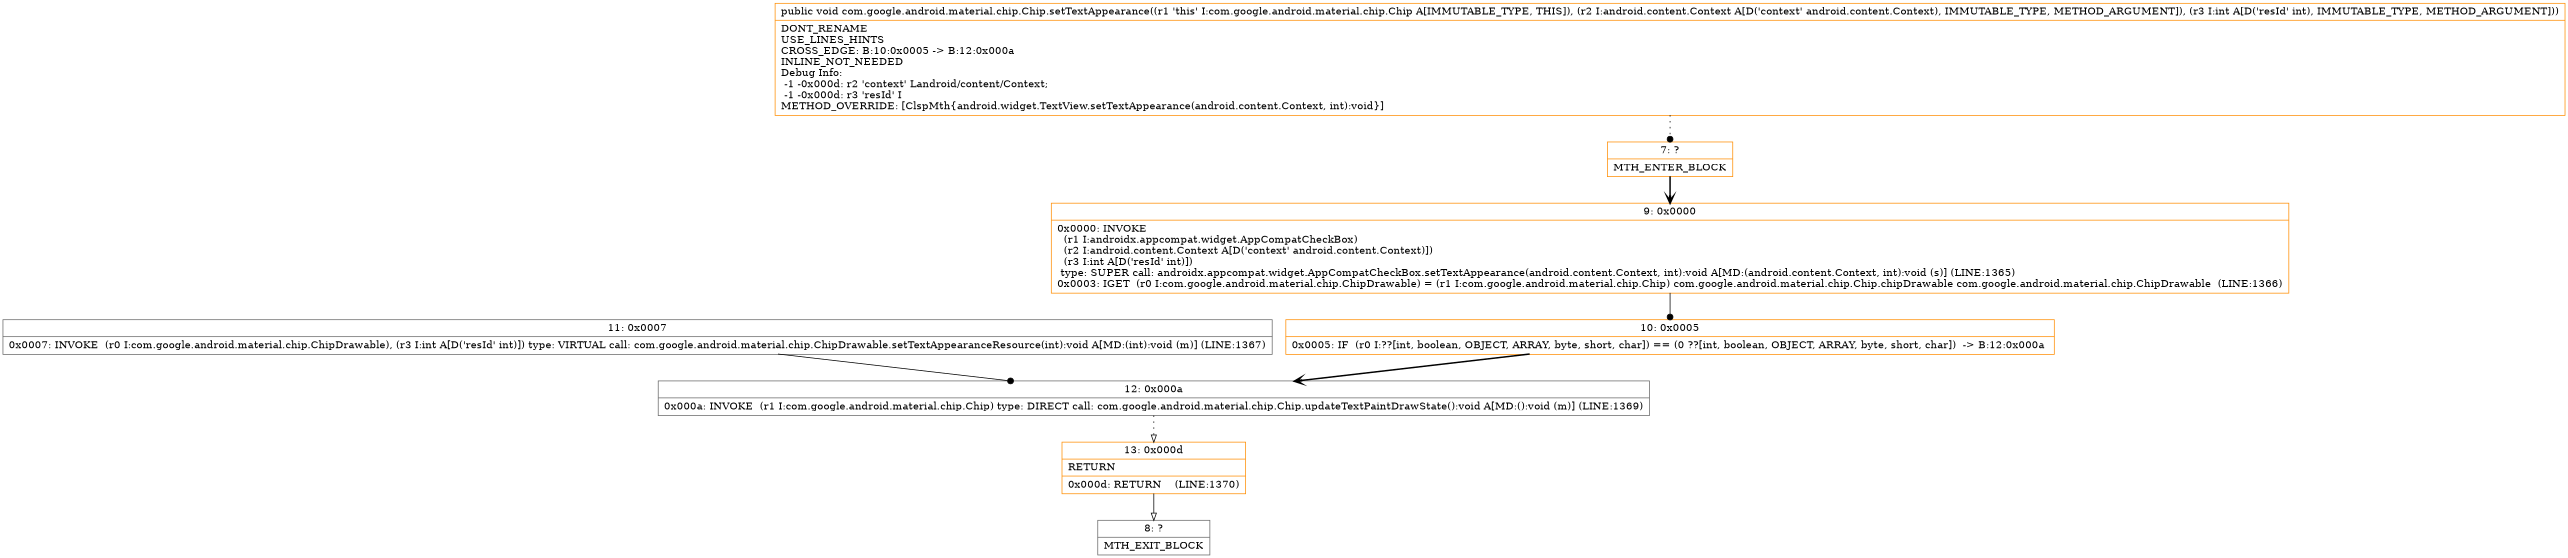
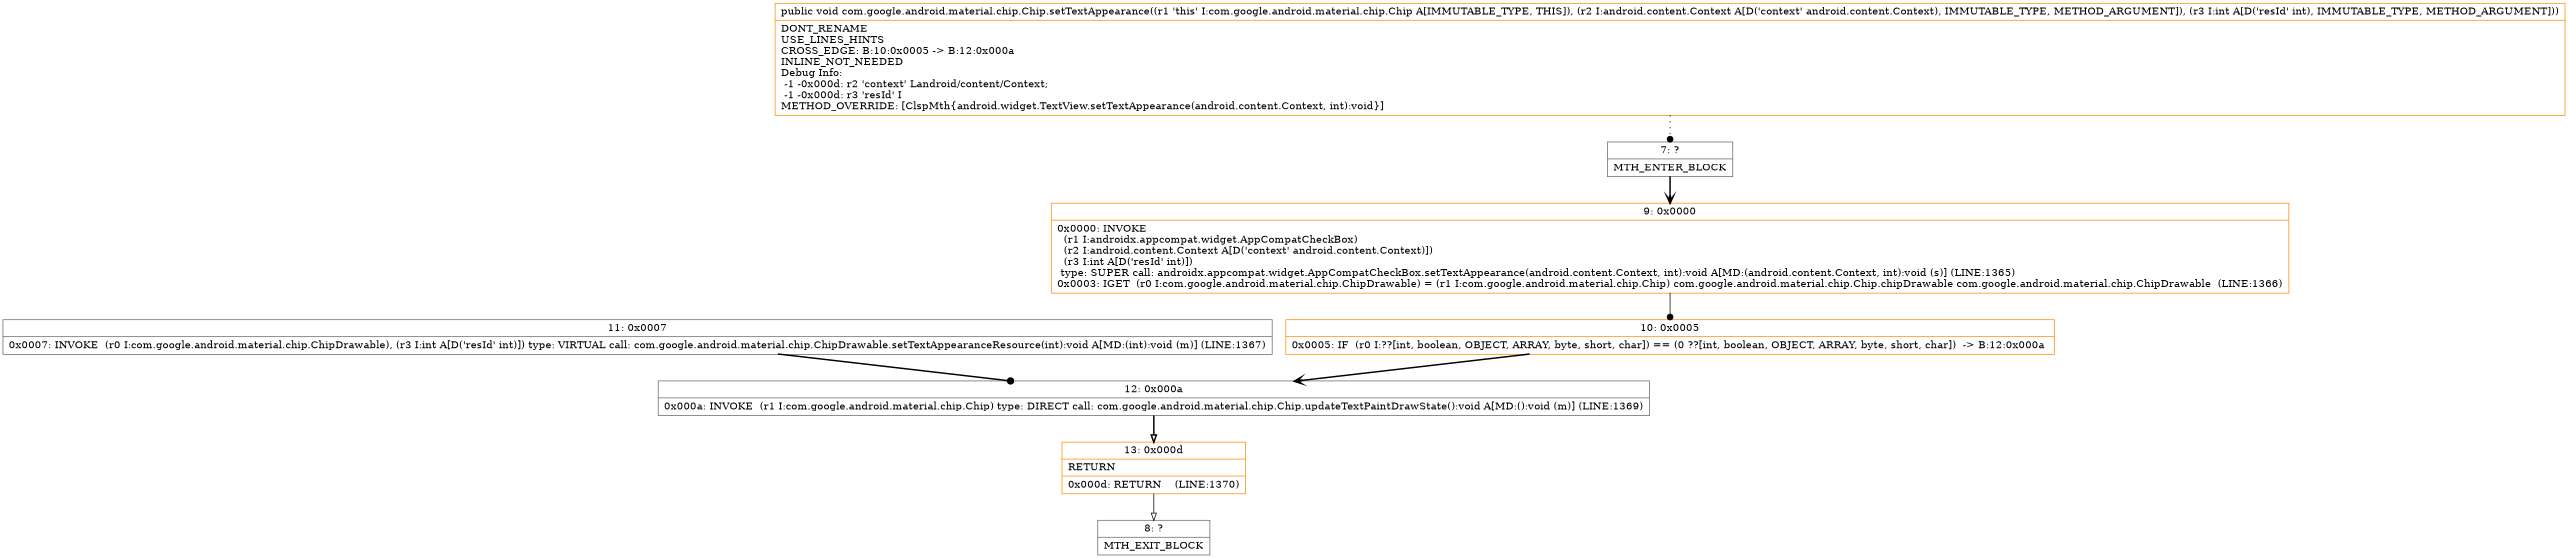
node "7: ?": color darkorange -> gray40
edge "11: 0x0007" -> "12: 0x000a": style solid -> bold
edge "12: 0x000a" -> "13: 0x000d": style dotted -> bold
